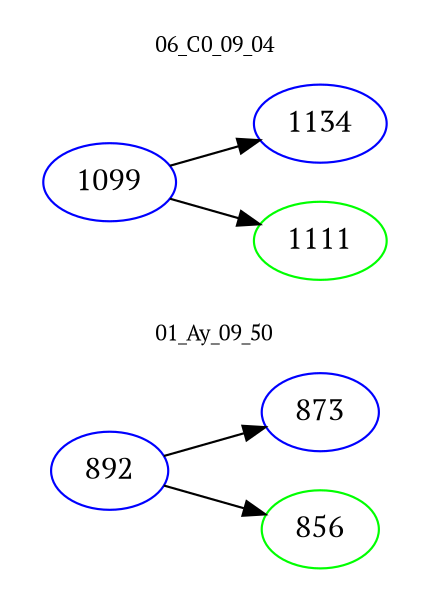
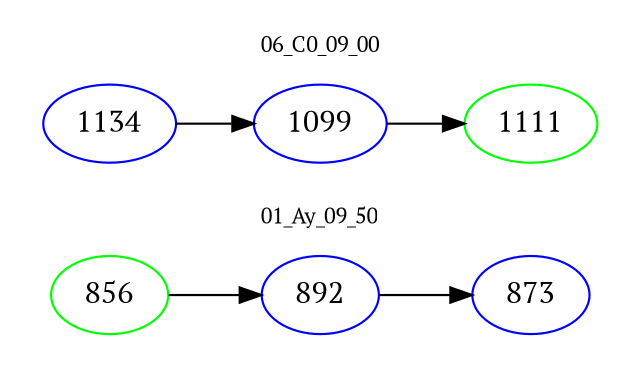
cluster "06_C0_09_04": label "06_C0_09_04" -> "06_C0_09_00"
edge "1099" -> "1134": reversed
edge "892" -> "856": reversed
